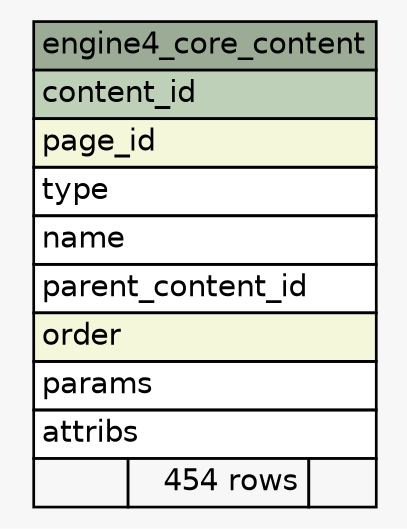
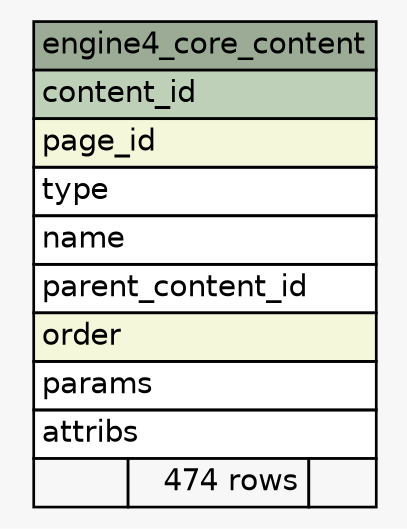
node "engine4_core_content": text "454 rows" -> "474 rows"
